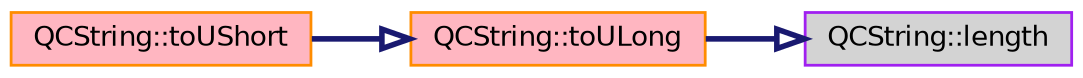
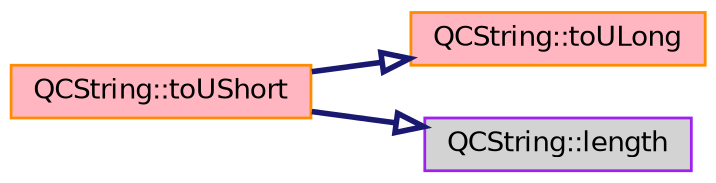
edge "QCString::toULong" -> "QCString::length": now "QCString::toUShort" -> "QCString::length"
